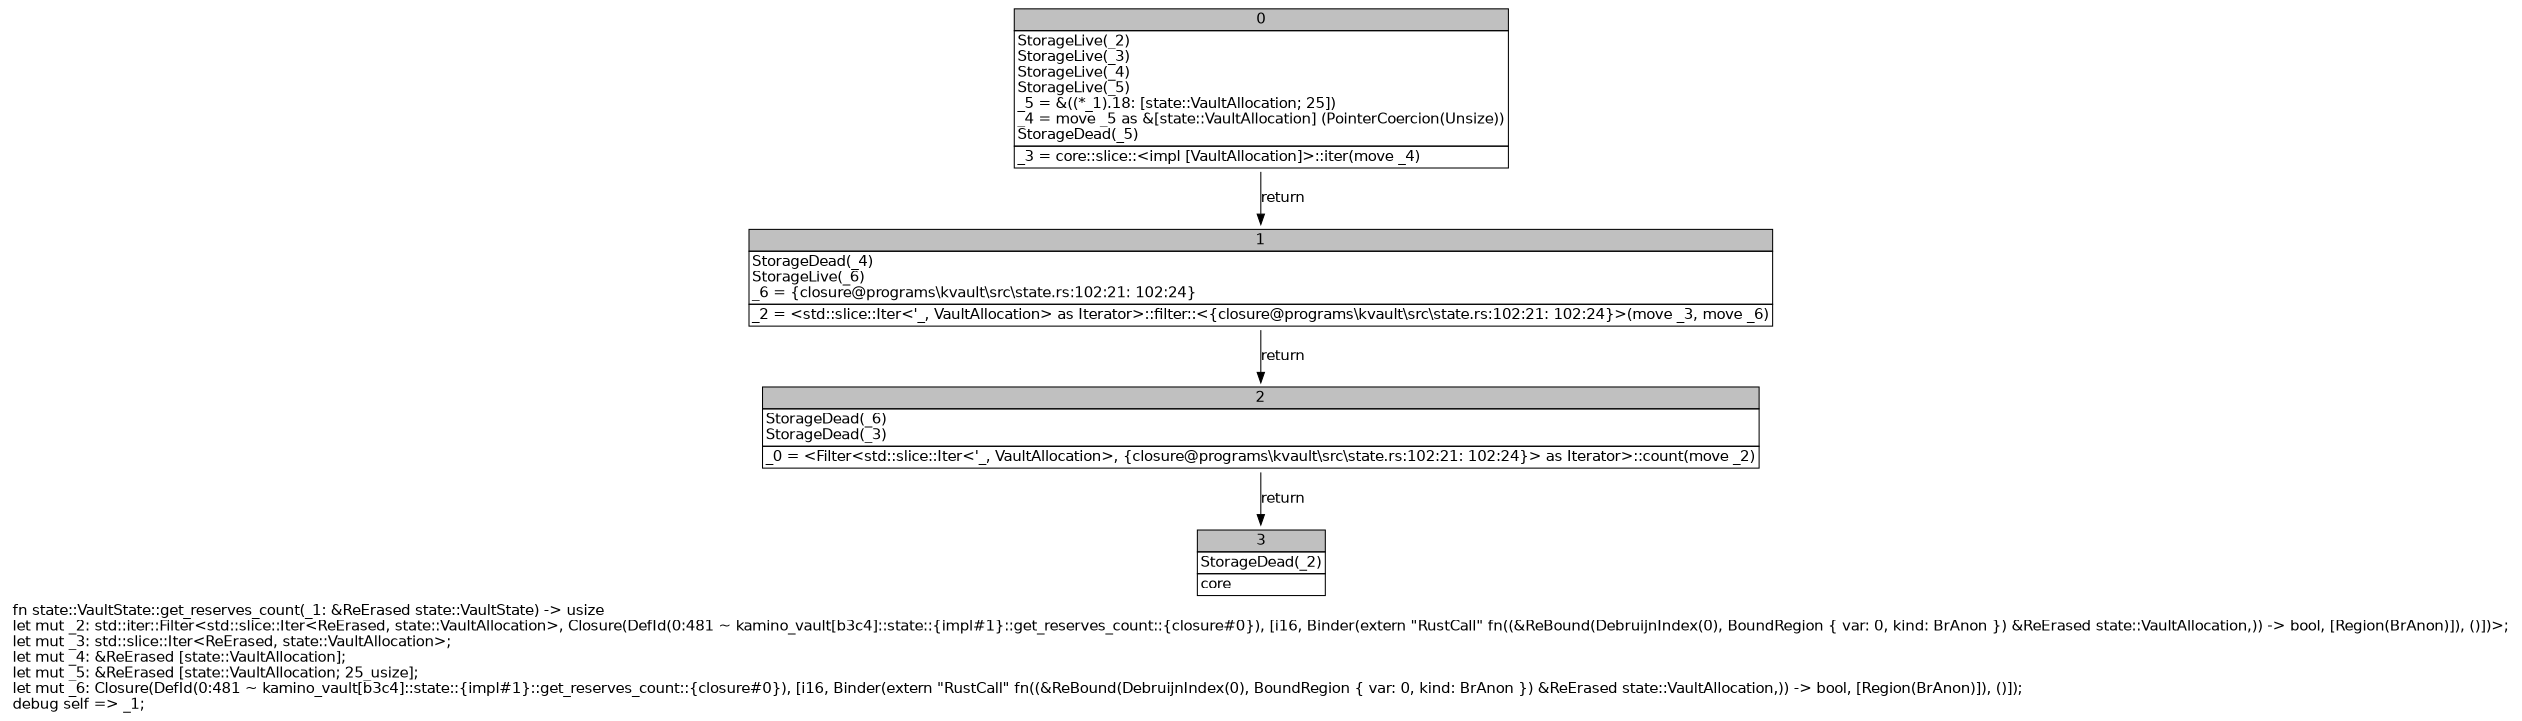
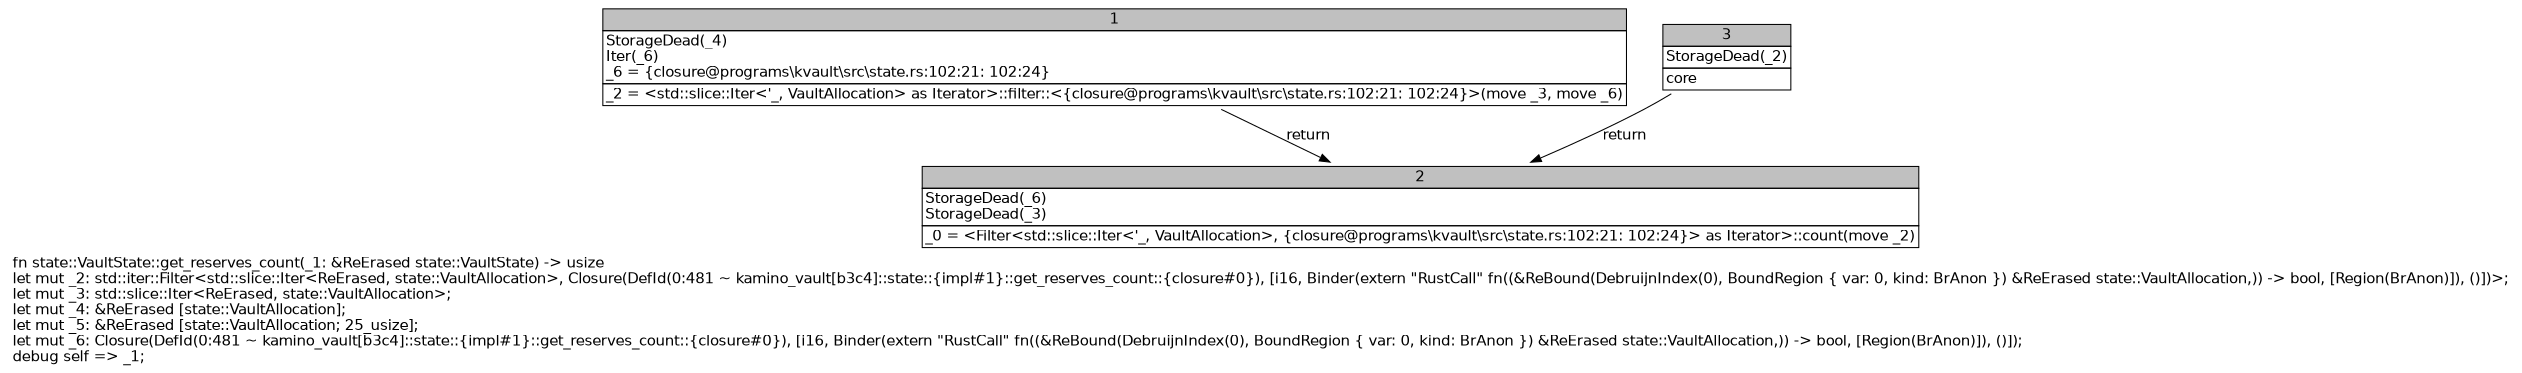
node "0": removed
node "1": text "StorageLive(_6)" -> "Iter(_6)"
edge "2" -> "3": reversed
